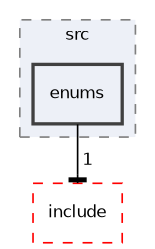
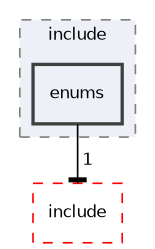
cluster "src": label "src" -> "include"
